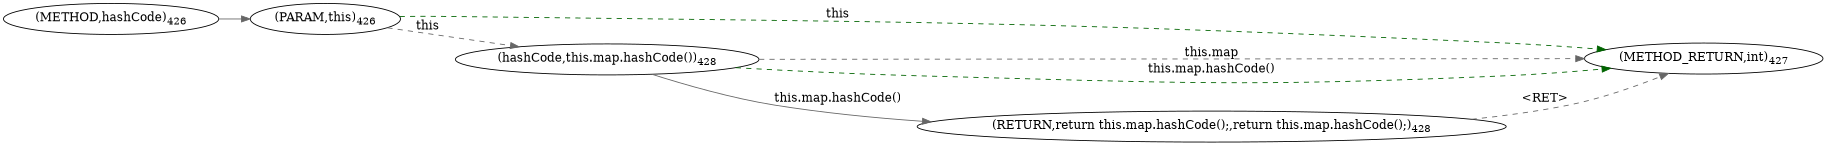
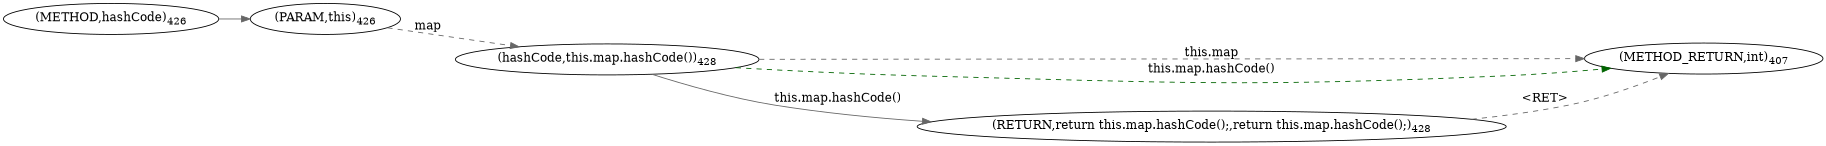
edge "(PARAM,this)" -> "(METHOD_RETURN,int)": removed, label "this"
edge "(PARAM,this)" -> "(hashCode,this.map.hashCode())": label "this" -> "map"
node "(METHOD_RETURN,int)": text "427" -> "407"
